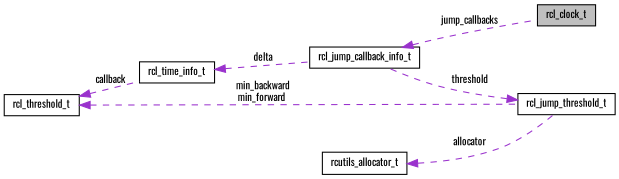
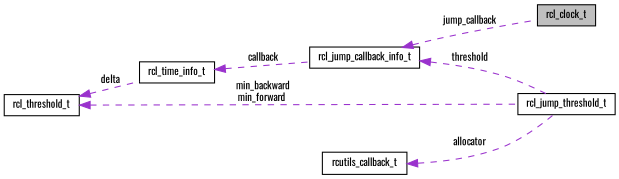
edge "rcl_clock_t" -> "rcl_jump_callback_info_t": label " jump_callbacks" -> " jump_callback"
edge "rcl_jump_callback_info_t" -> "rcl_time_info_t": label " delta" -> " callback"
edge "rcl_time_info_t" -> "rcl_threshold_t": label " callback" -> " delta"
edge "rcl_jump_callback_info_t" -> "rcl_jump_threshold_t": reversed
node "rcutils_allocator_t": label "rcutils_allocator_t" -> "rcutils_callback_t"
